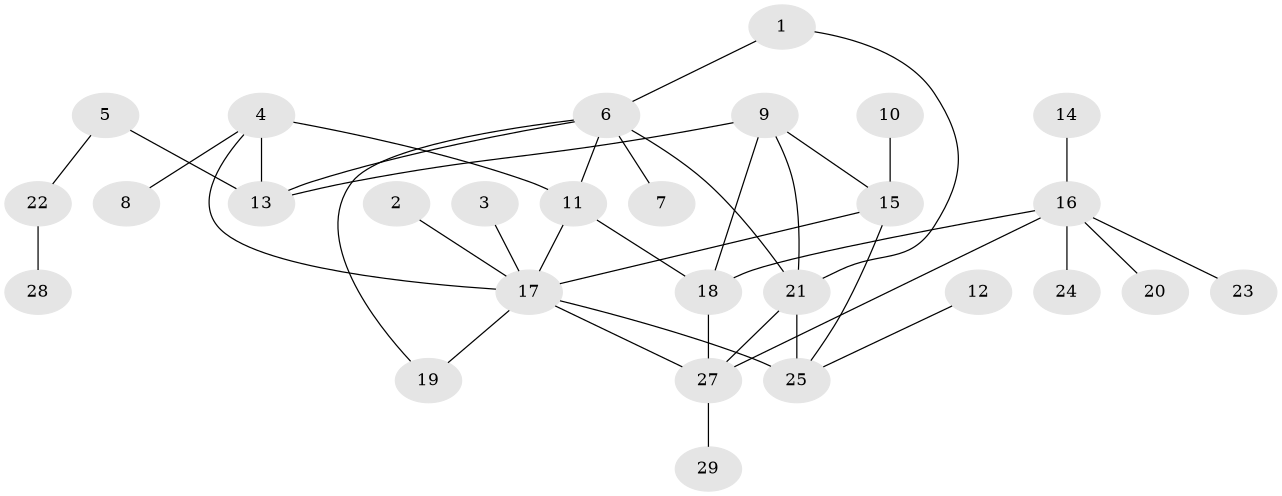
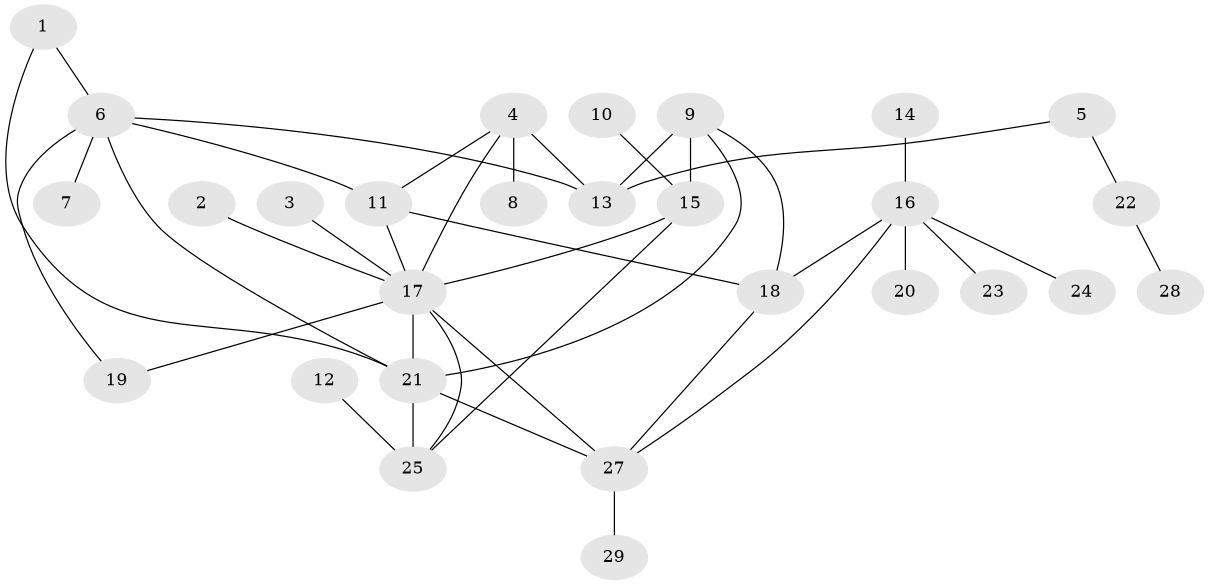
edge "17" -- "21": added
